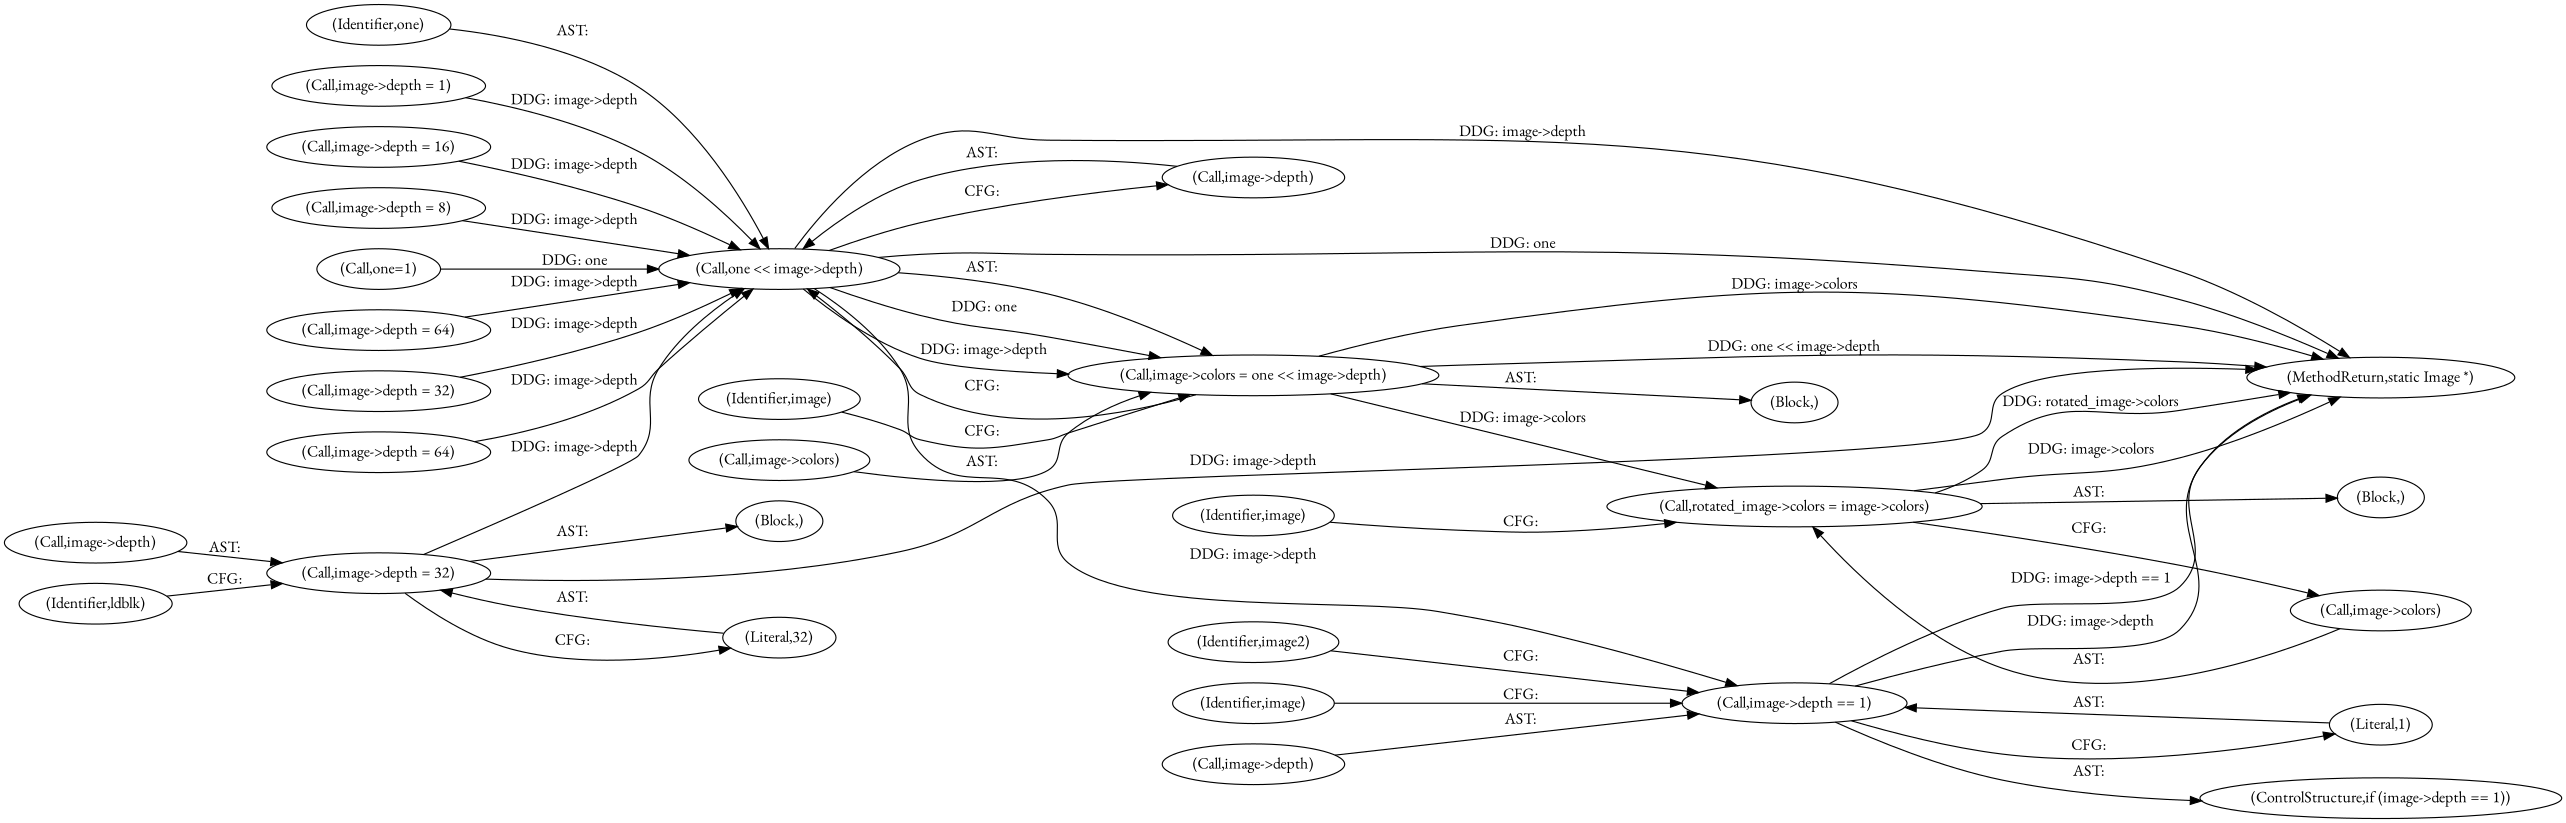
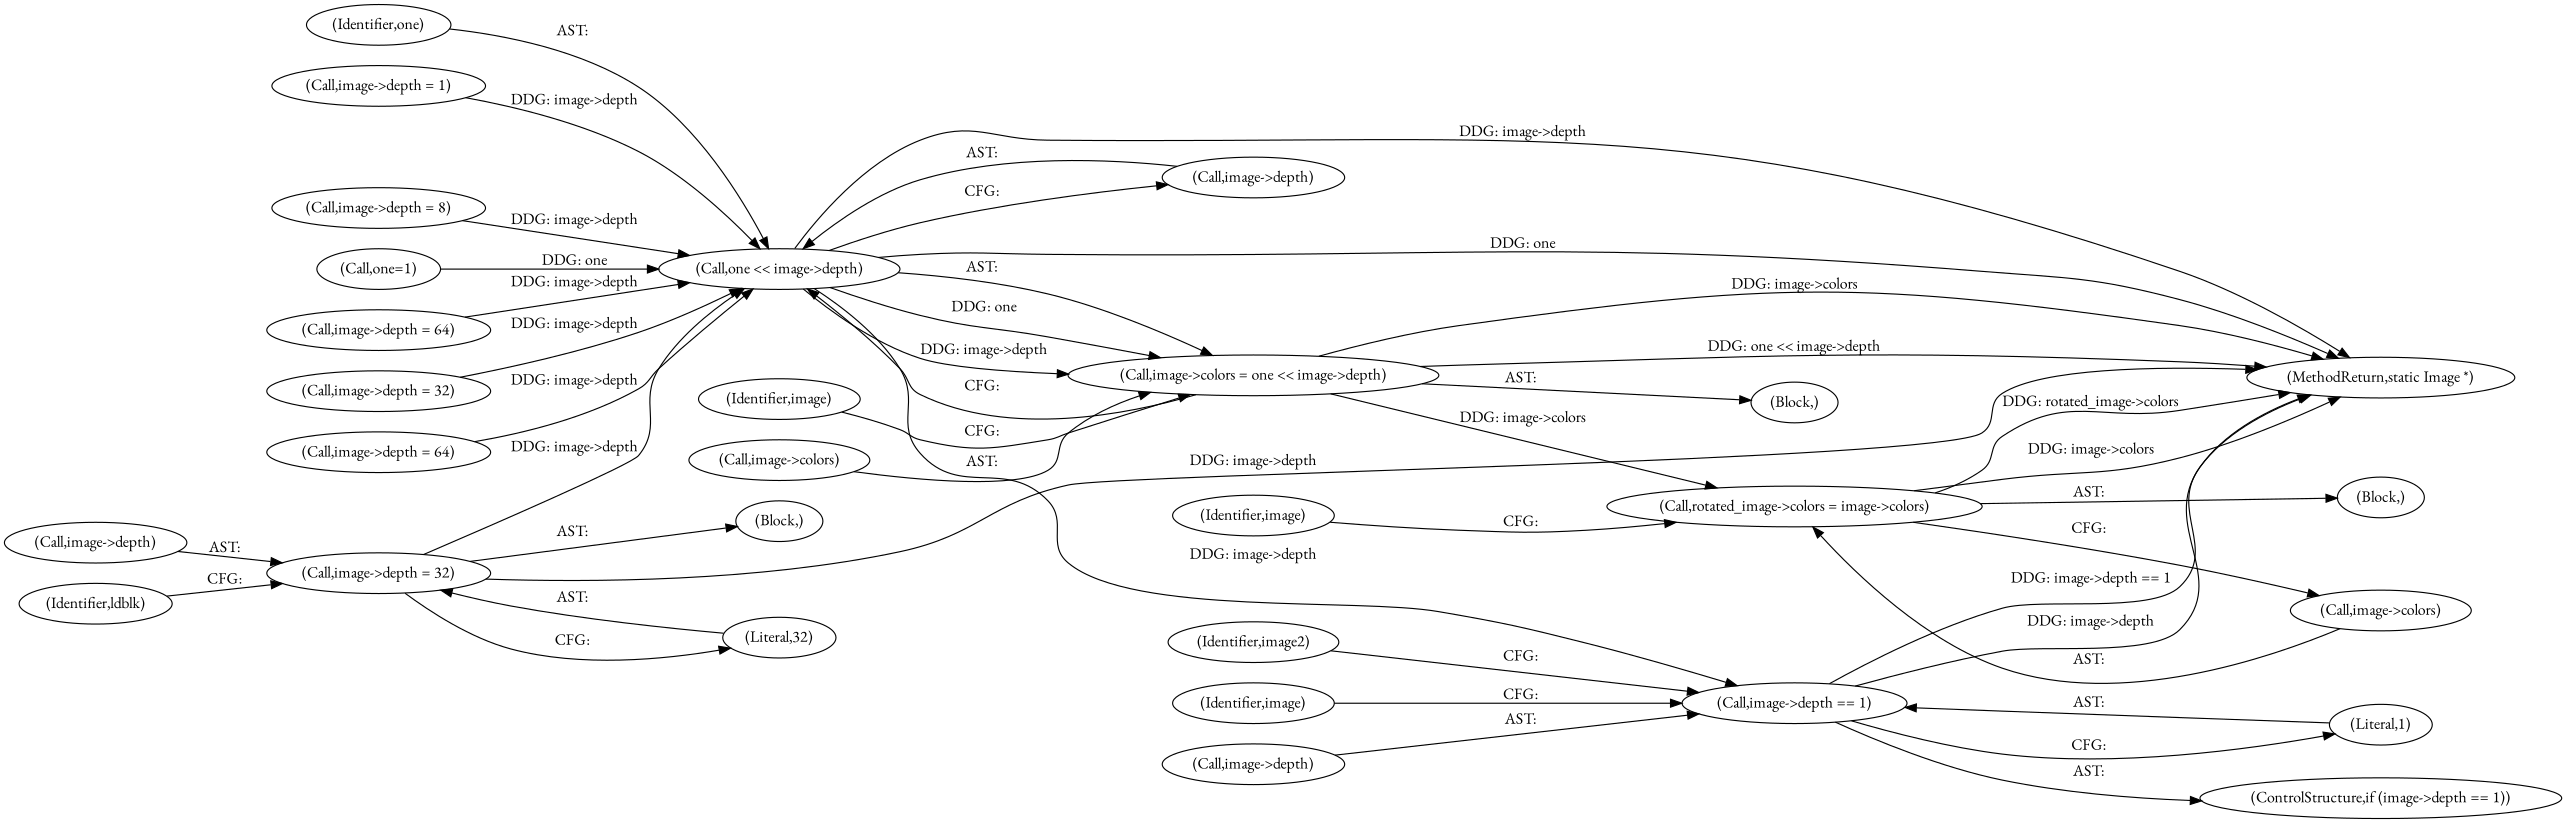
node "(Call,image->depth = 16)": removed
